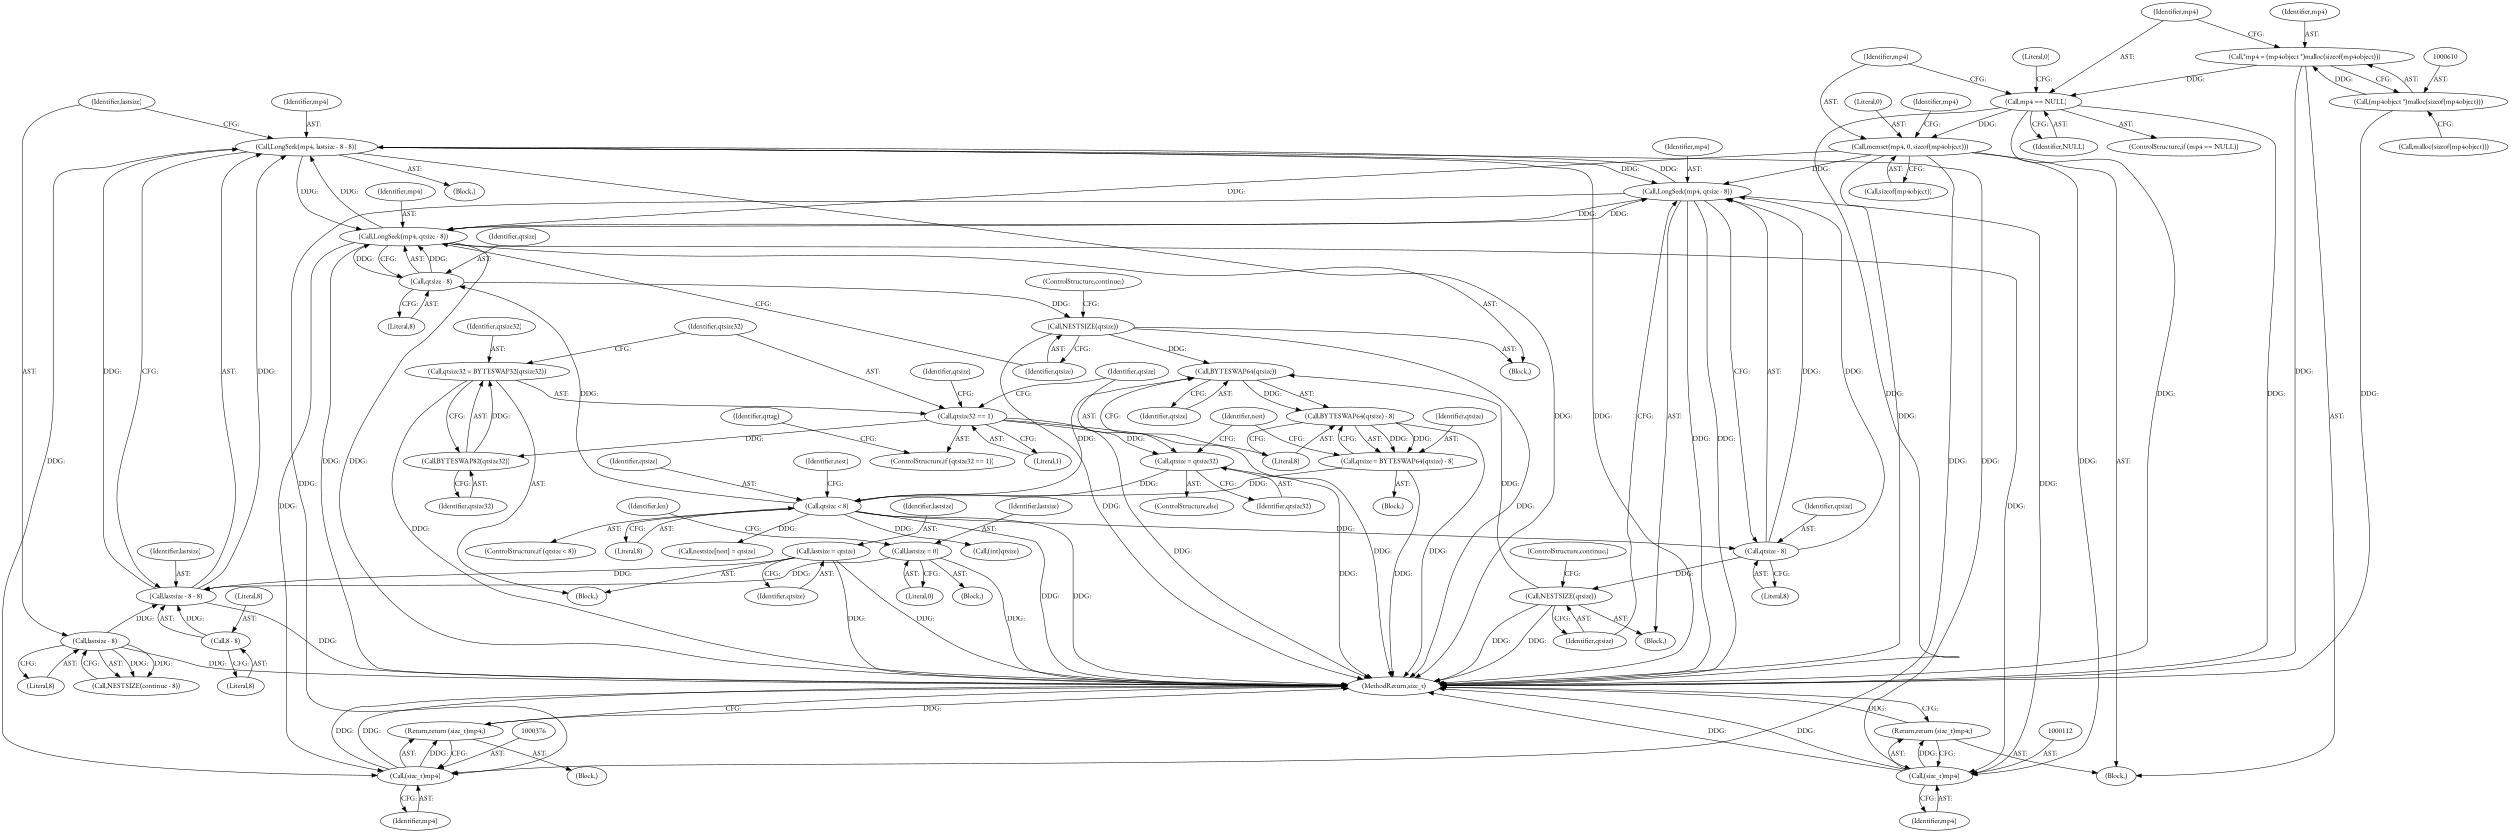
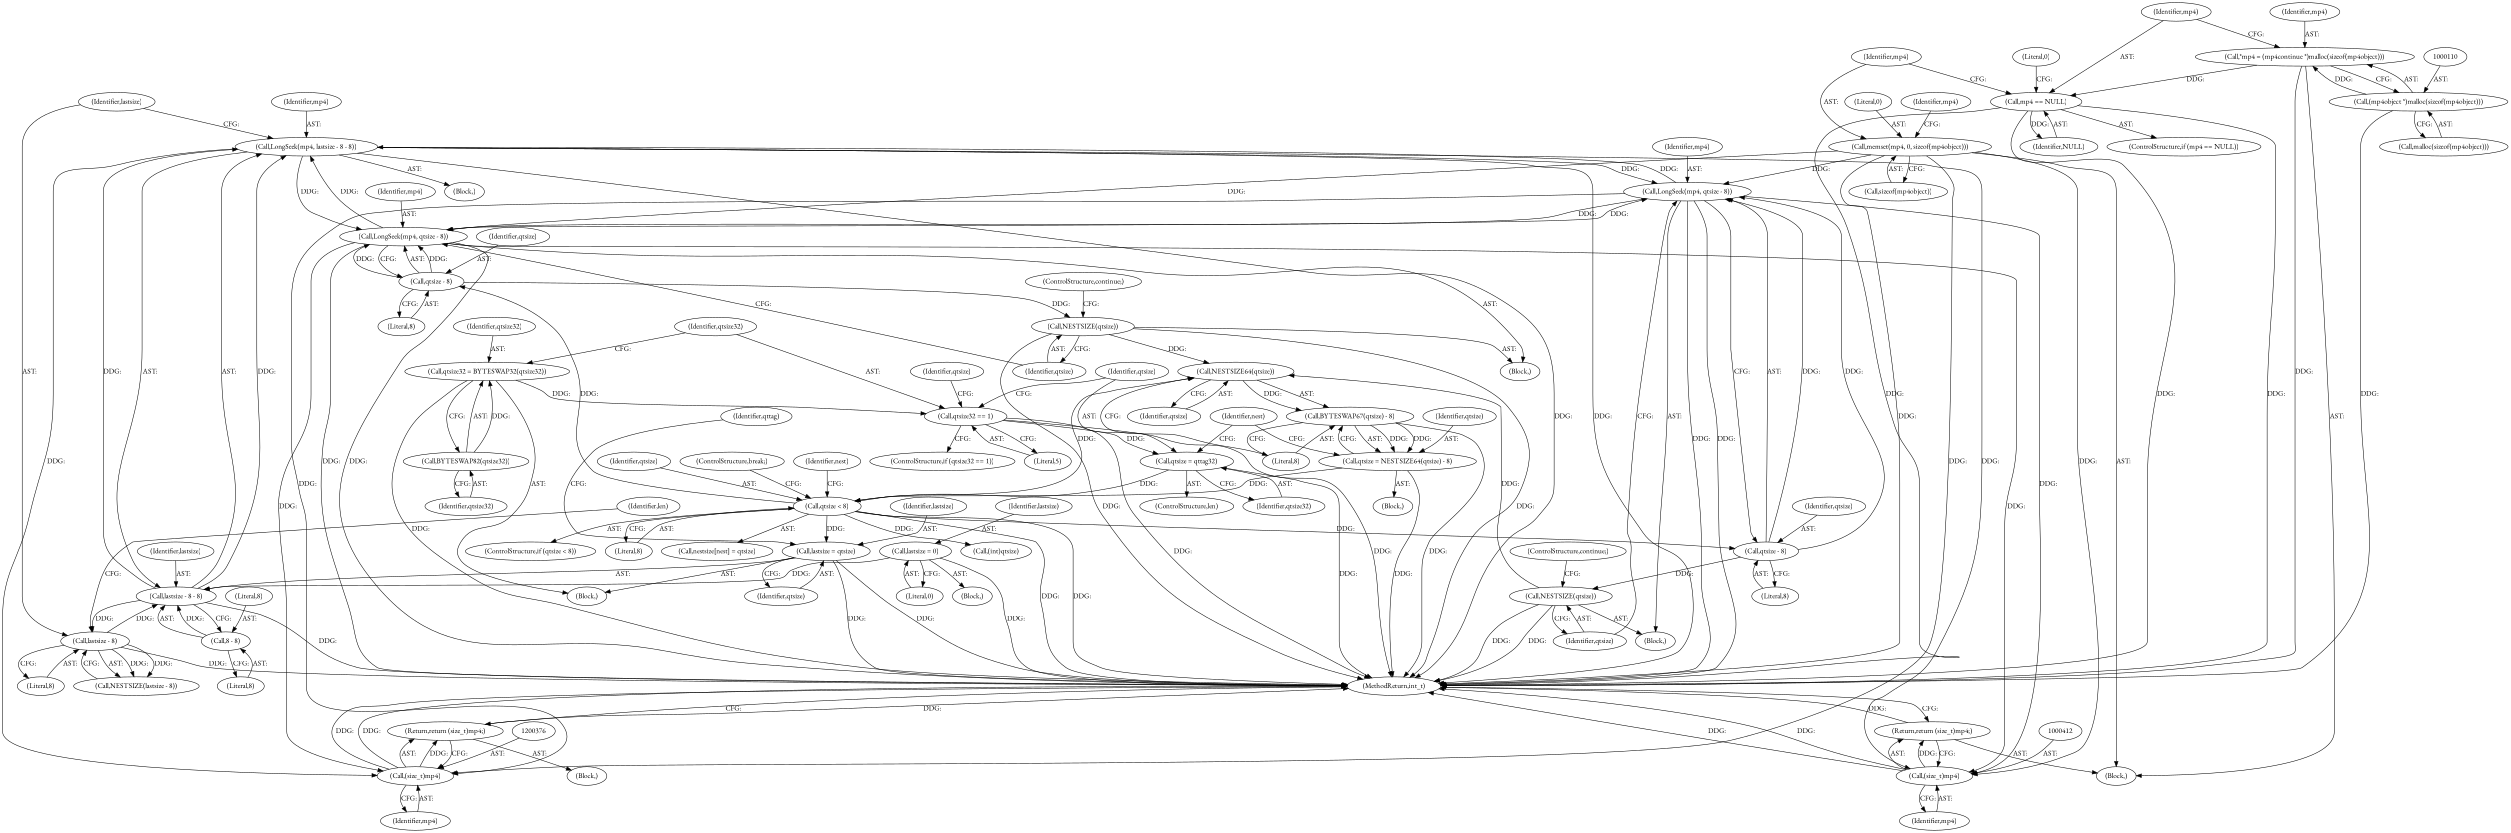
node "(Call,*mp4 = (mp4object *)malloc(sizeof(mp4object)))": label "(Call,*mp4 = (mp4object *)malloc(sizeof(mp4object)))" -> "(Call,*mp4 = (mp4continue *)malloc(sizeof(mp4object)))"
node "1000610": label "1000610" -> "1000110"
edge "(Call,mp4 == NULL)" -> "(Call,memset(mp4, 0, sizeof(mp4object)))": removed, label "DDG:"
edge "(Call,mp4 == NULL)" -> "(Identifier,NULL)": label "CFG: " -> "DDG: "
edge "(Call,(mp4object *)malloc(sizeof(mp4object)))" -> "(Call,malloc(sizeof(mp4object)))": added, label "CFG:"
edge "(Call,malloc(sizeof(mp4object)))" -> "(Call,(mp4object *)malloc(sizeof(mp4object)))": label "CFG: " -> "AST: "
edge "(Call,LongSeek(mp4, lastsize - 8 - 8))" -> "(Call,lastsize - 8 - 8)": label "CFG: " -> "AST: "
node "(Call,BYTESWAP64(qtsize))": label "(Call,BYTESWAP64(qtsize))" -> "(Call,NESTSIZE64(qtsize))"
edge "(Call,qtsize32 = BYTESWAP32(qtsize32))" -> "(Call,qtsize32 == 1)": label "AST: " -> "DDG: "
node "(Call,BYTESWAP64(qtsize) - 8)": label "(Call,BYTESWAP64(qtsize) - 8)" -> "(Call,BYTESWAP67(qtsize) - 8)"
edge "(Identifier,qttag)" -> "(ControlStructure,if (qtsize32 == 1))": now "(Identifier,qttag)" -> "(Call,lastsize = qtsize)"
edge "(Call,qtsize32 == 1)" -> "(Call,BYTESWAP82(qtsize32))": removed, label "DDG:"
edge "(Call,qtsize32 == 1)" -> "(ControlStructure,if (qtsize32 == 1))": label "AST: " -> "CFG: "
node "(ControlStructure,break;)": added
node "(Literal,1)": label "(Literal,1)" -> "(Literal,5)"
node "(Call,qtsize = qtsize32)": label "(Call,qtsize = qtsize32)" -> "(Call,qtsize = qttag32)"
node "(Call,qtsize = BYTESWAP64(qtsize) - 8)": label "(Call,qtsize = BYTESWAP64(qtsize) - 8)" -> "(Call,qtsize = NESTSIZE64(qtsize) - 8)"
node "(ControlStructure,else)": label "(ControlStructure,else)" -> "(ControlStructure,len)"
edge "(Call,qtsize < 8)" -> "(Call,lastsize = qtsize)": added, label "DDG:"
edge "(Call,qtsize < 8)" -> "(Call,nestsize[nest] = qtsize)": label "DDG: " -> "AST: "
edge "(Identifier,len)" -> "(Call,lastsize = 0)": now "(Identifier,len)" -> "(Call,lastsize - 8)"
edge "(Call,lastsize = qtsize)" -> "(Call,lastsize - 8 - 8)": label "DDG: " -> "AST: "
edge "(Call,lastsize - 8 - 8)" -> "(Call,lastsize - 8)": added, label "DDG:"
edge "(Call,lastsize - 8 - 8)" -> "(Call,8 - 8)": added, label "CFG:"
node "(Call,NESTSIZE(continue - 8))": label "(Call,NESTSIZE(continue - 8))" -> "(Call,NESTSIZE(lastsize - 8))"
node "(MethodReturn,size_t)": label "(MethodReturn,size_t)" -> "(MethodReturn,int_t)"
node "1000376": label "1000376" -> "1200376"
node "1000112": label "1000112" -> "1000412"
